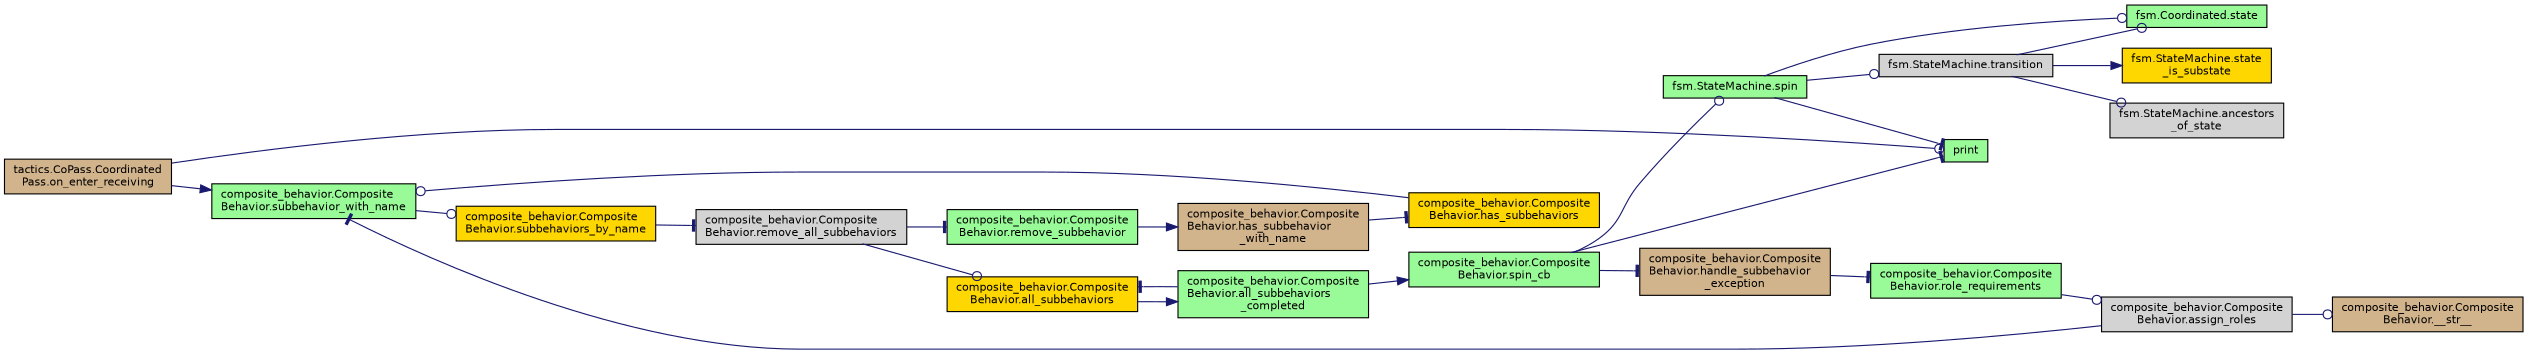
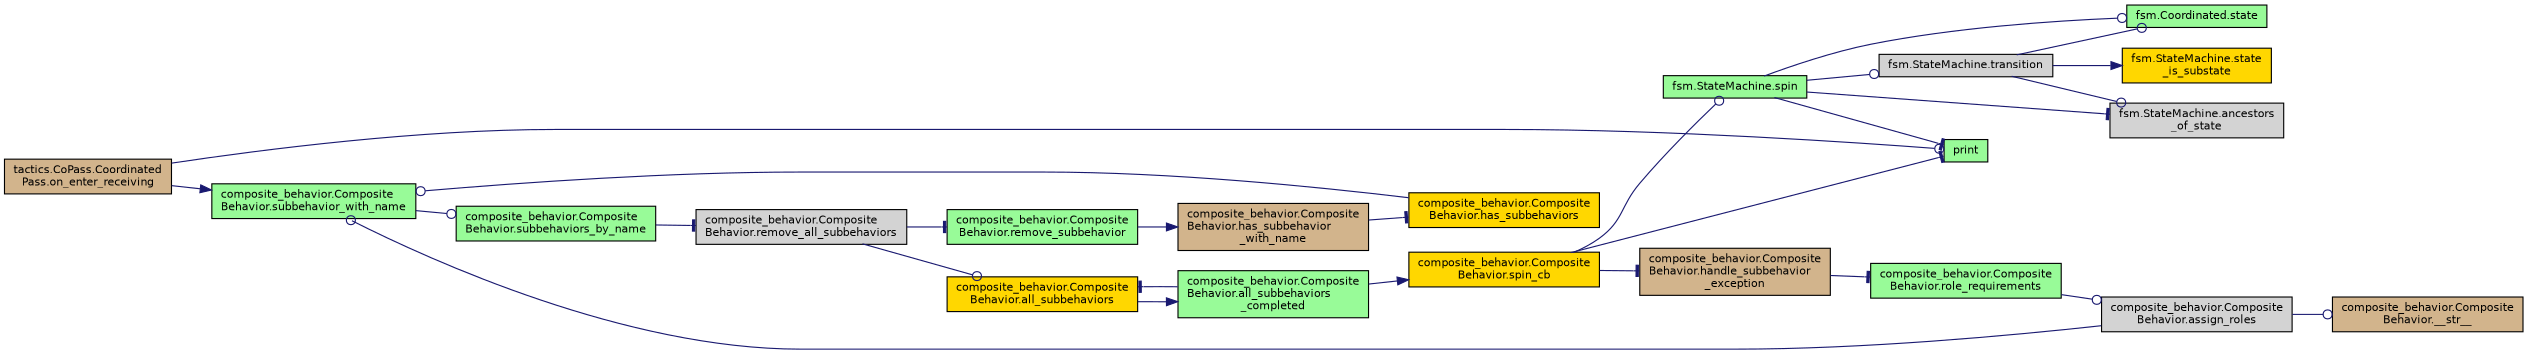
edge "fsm.StateMachine.spin" -> "fsm.StateMachine.ancestors _of_state": added
node "composite_behavior.Composite Behavior.subbehaviors_by_name": fillcolor gold -> palegreen
node "composite_behavior.Composite Behavior.spin_cb": fillcolor palegreen -> gold
edge "composite_behavior.Composite Behavior.assign_roles" -> "composite_behavior.Composite Behavior.subbehavior_with_name": arrowhead tee -> odot
